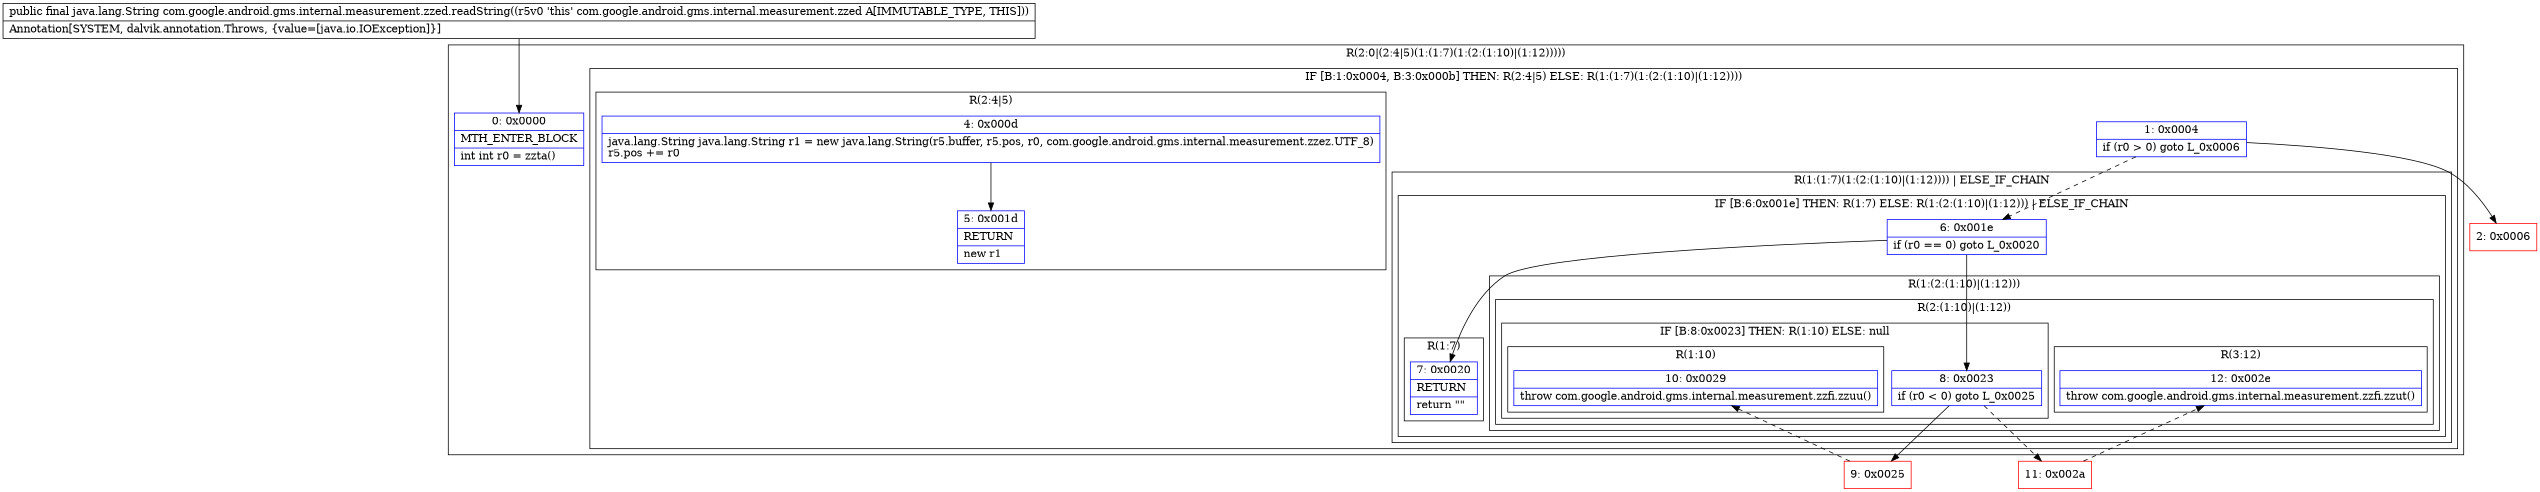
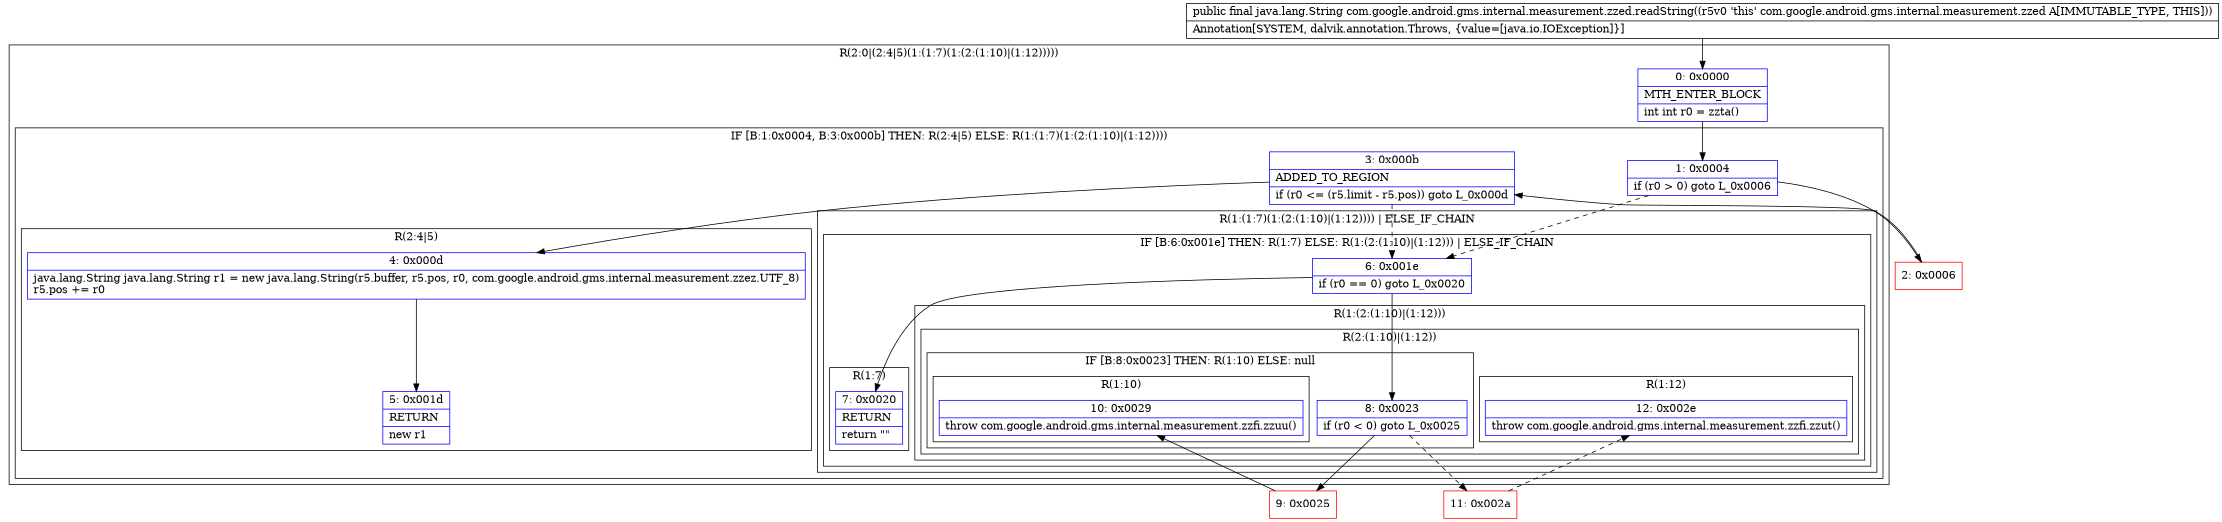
edge "0: 0x0000" -> "1: 0x0004": added
node "3: 0x000b": added
cluster "R(3:12)": label "R(3:12)" -> "R(1:12)"
edge "9: 0x0025" -> "10: 0x0029": style dashed -> solid
